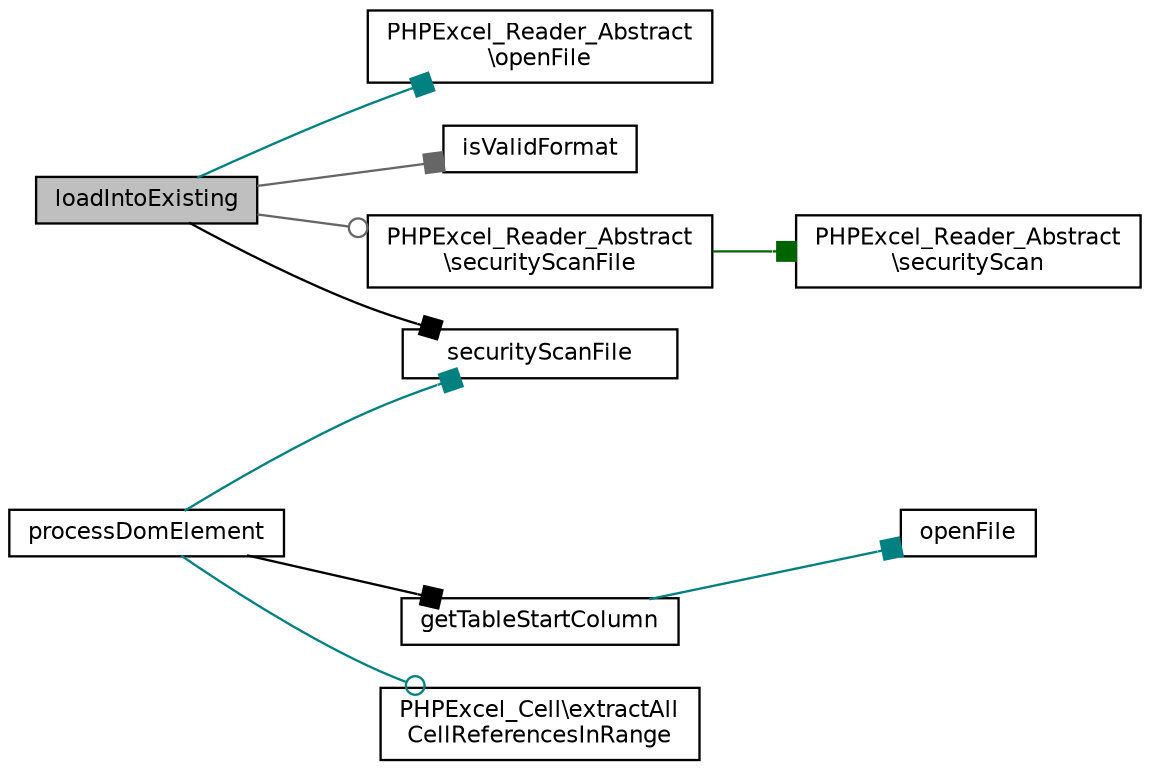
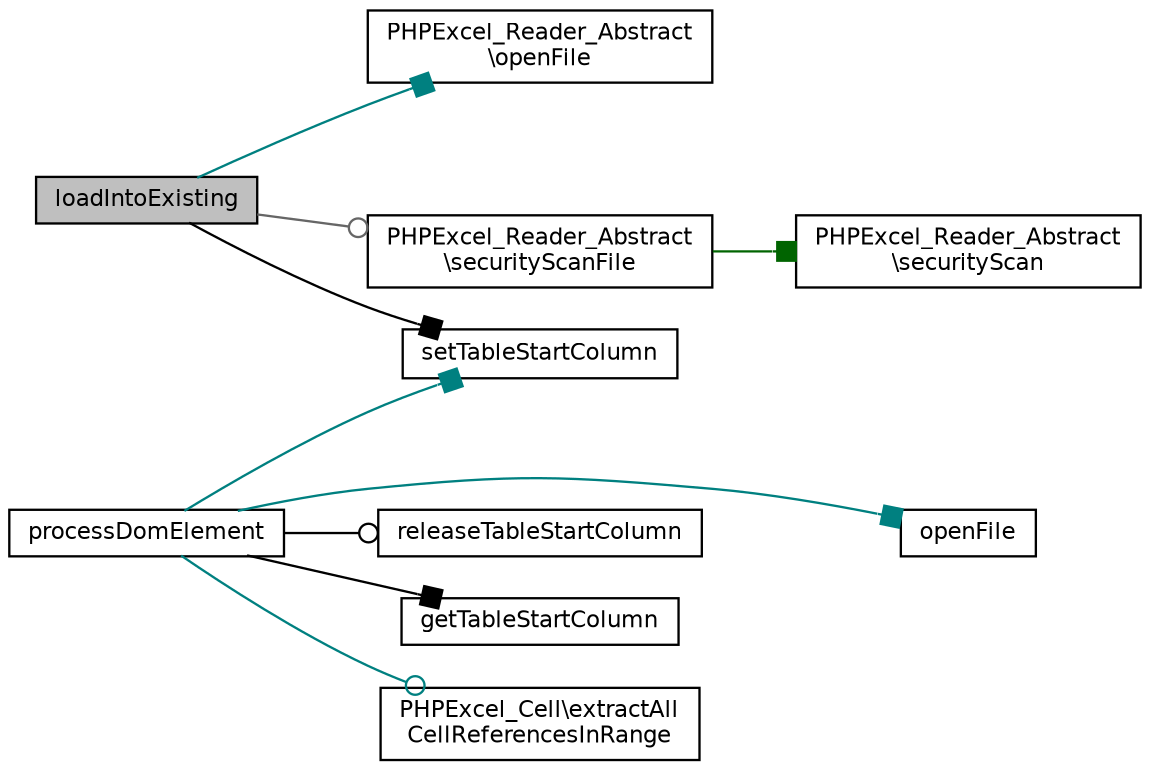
node "isValidFormat": removed
node "securityScanFile": label "securityScanFile" -> "setTableStartColumn"
node "releaseTableStartColumn": added
edge "getTableStartColumn" -> "openFile": now "processDomElement" -> "openFile"
